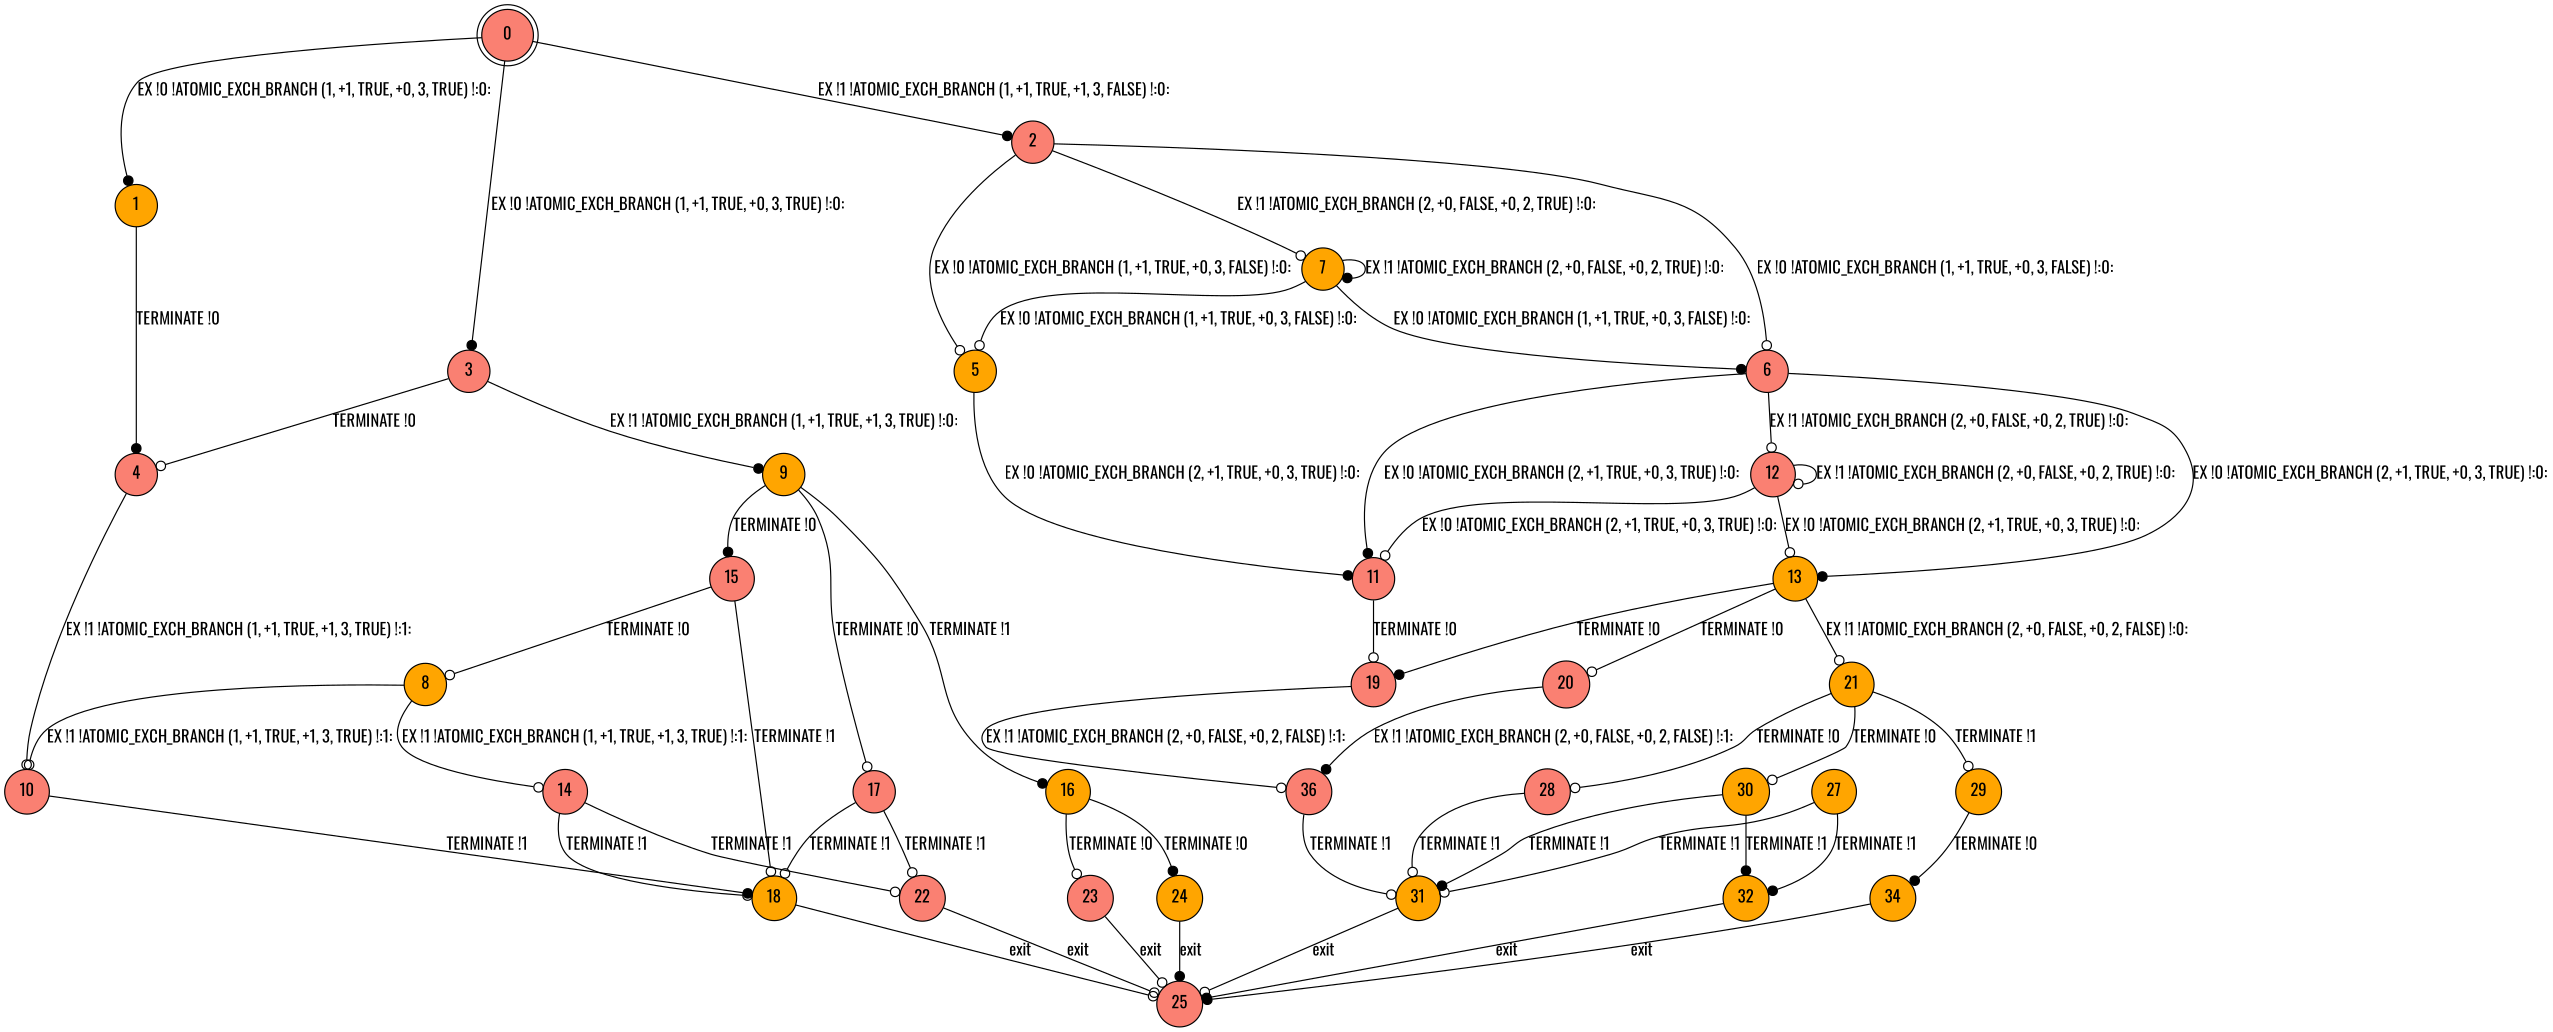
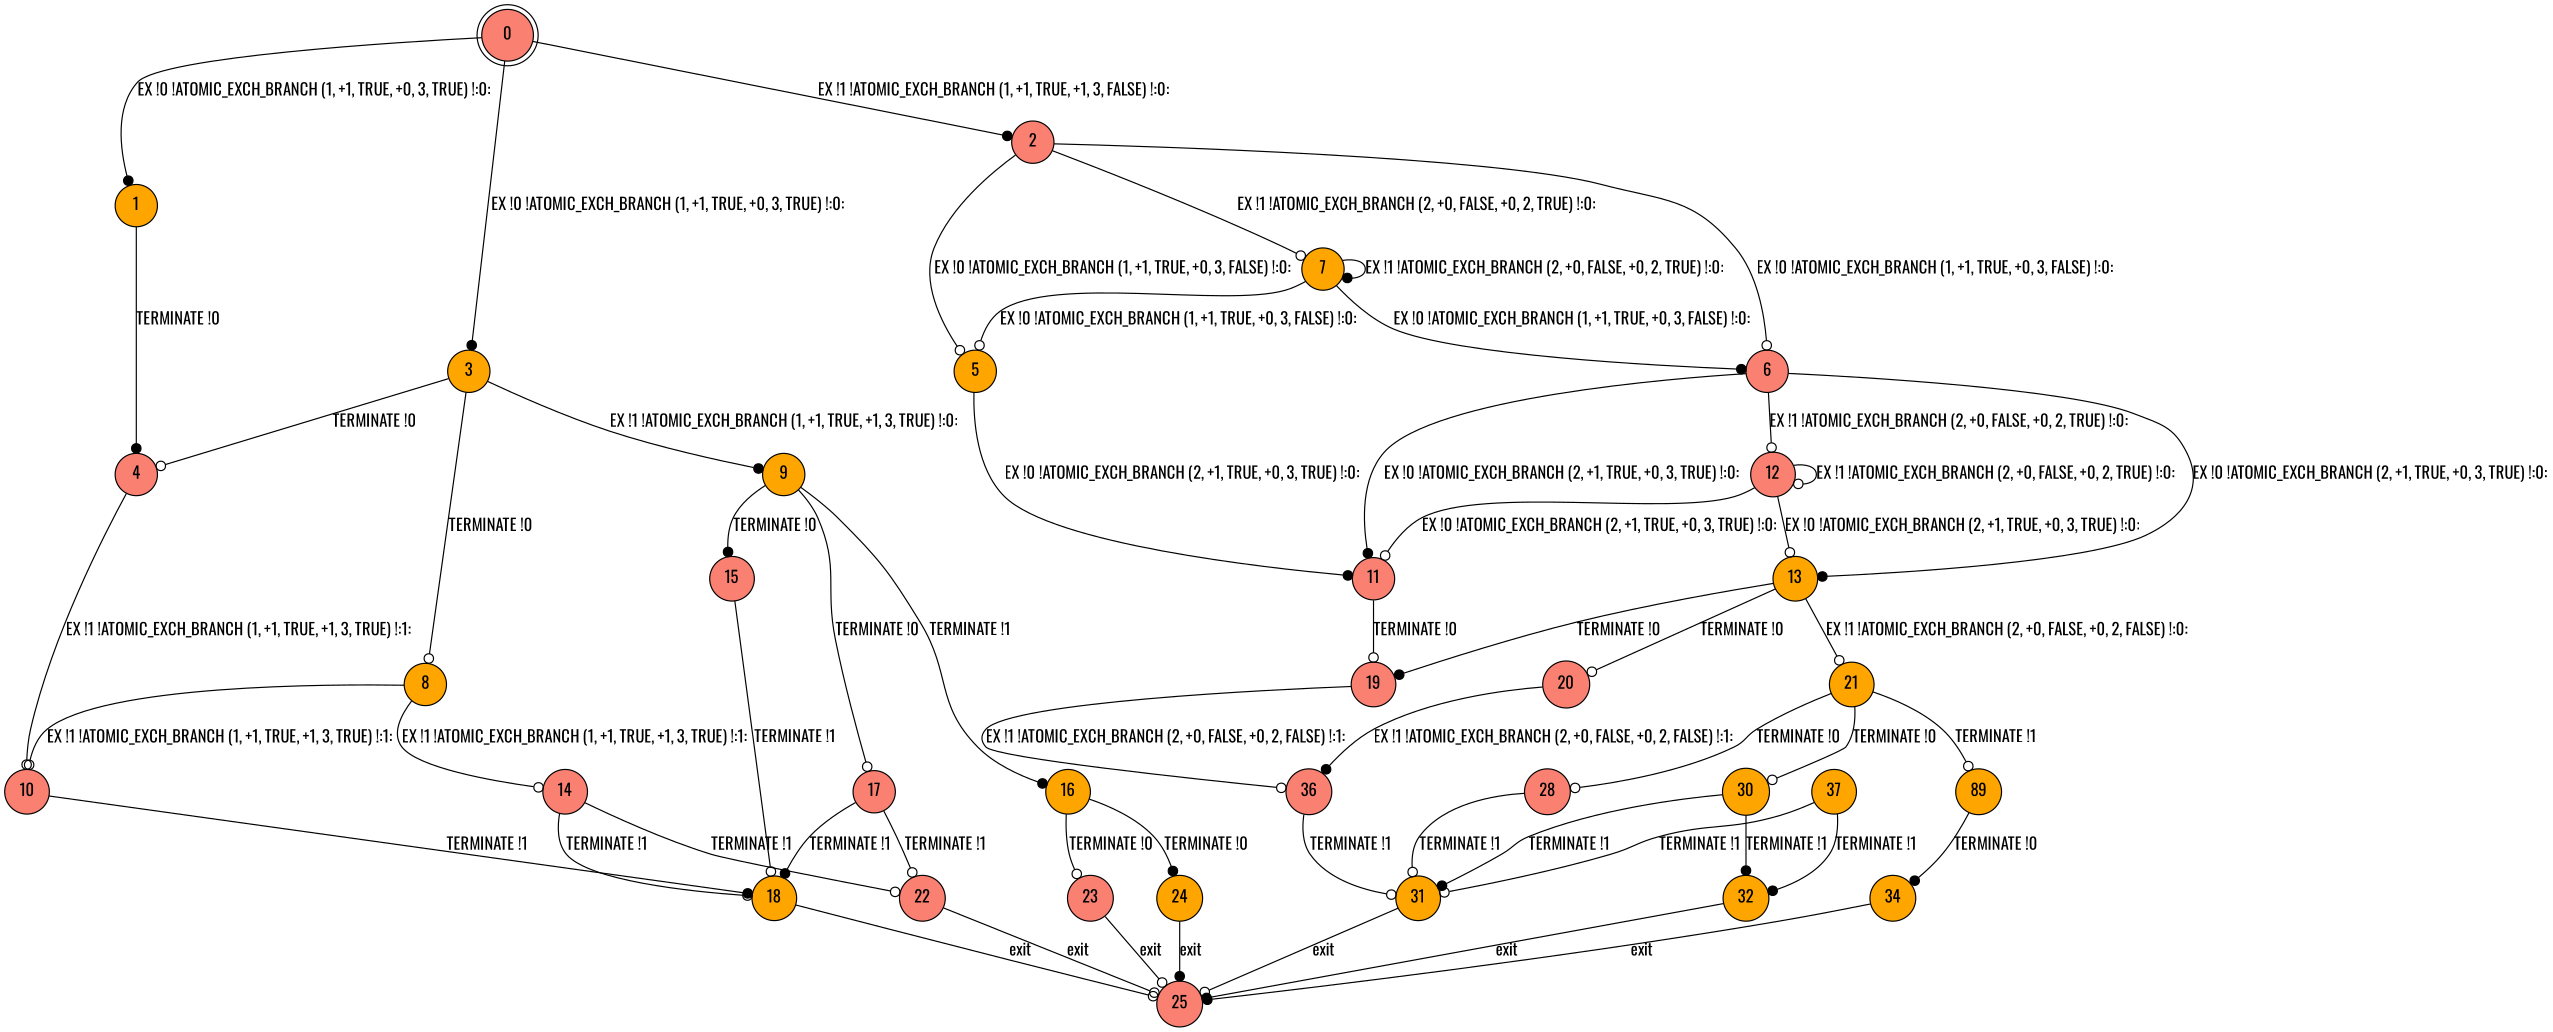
node "3": fillcolor salmon -> orange
edge "15" -> "8": now "3" -> "8"
node "27": label "27" -> "37"
node "29": label "29" -> "89"
edge "17" -> "18": arrowhead odot -> dot
